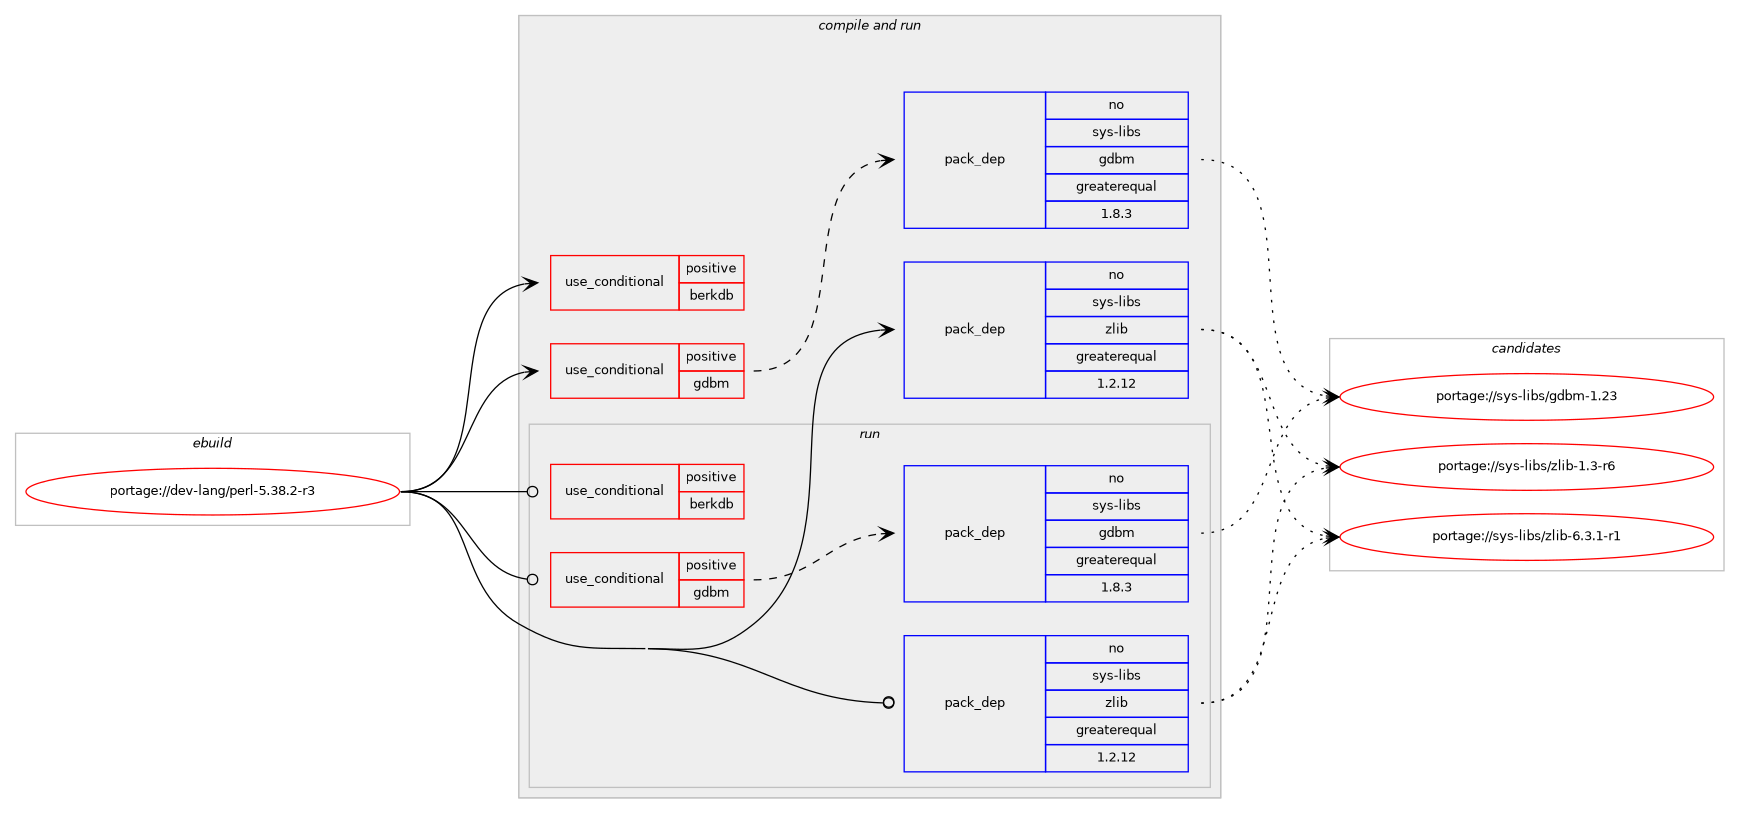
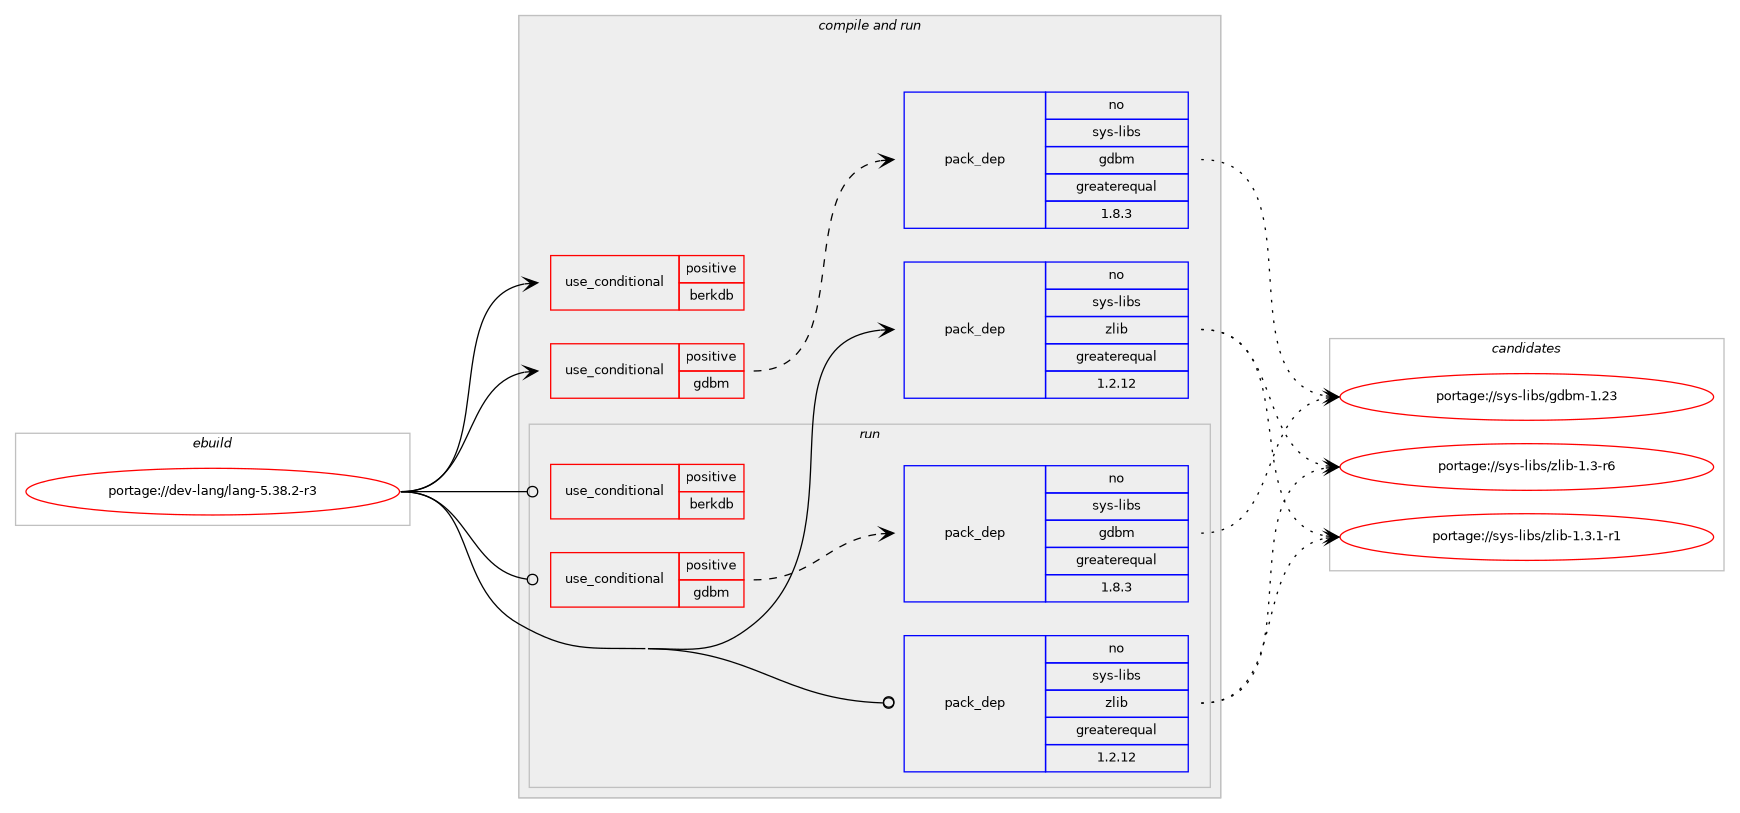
node "portage://dev-lang/perl-5.38.2-r3": label "portage://dev-lang/perl-5.38.2-r3" -> "portage://dev-lang/lang-5.38.2-r3"
node "portage://sys-libs/zlib-6.3.1-r1": label "portage://sys-libs/zlib-6.3.1-r1" -> "portage://sys-libs/zlib-1.3.1-r1"
